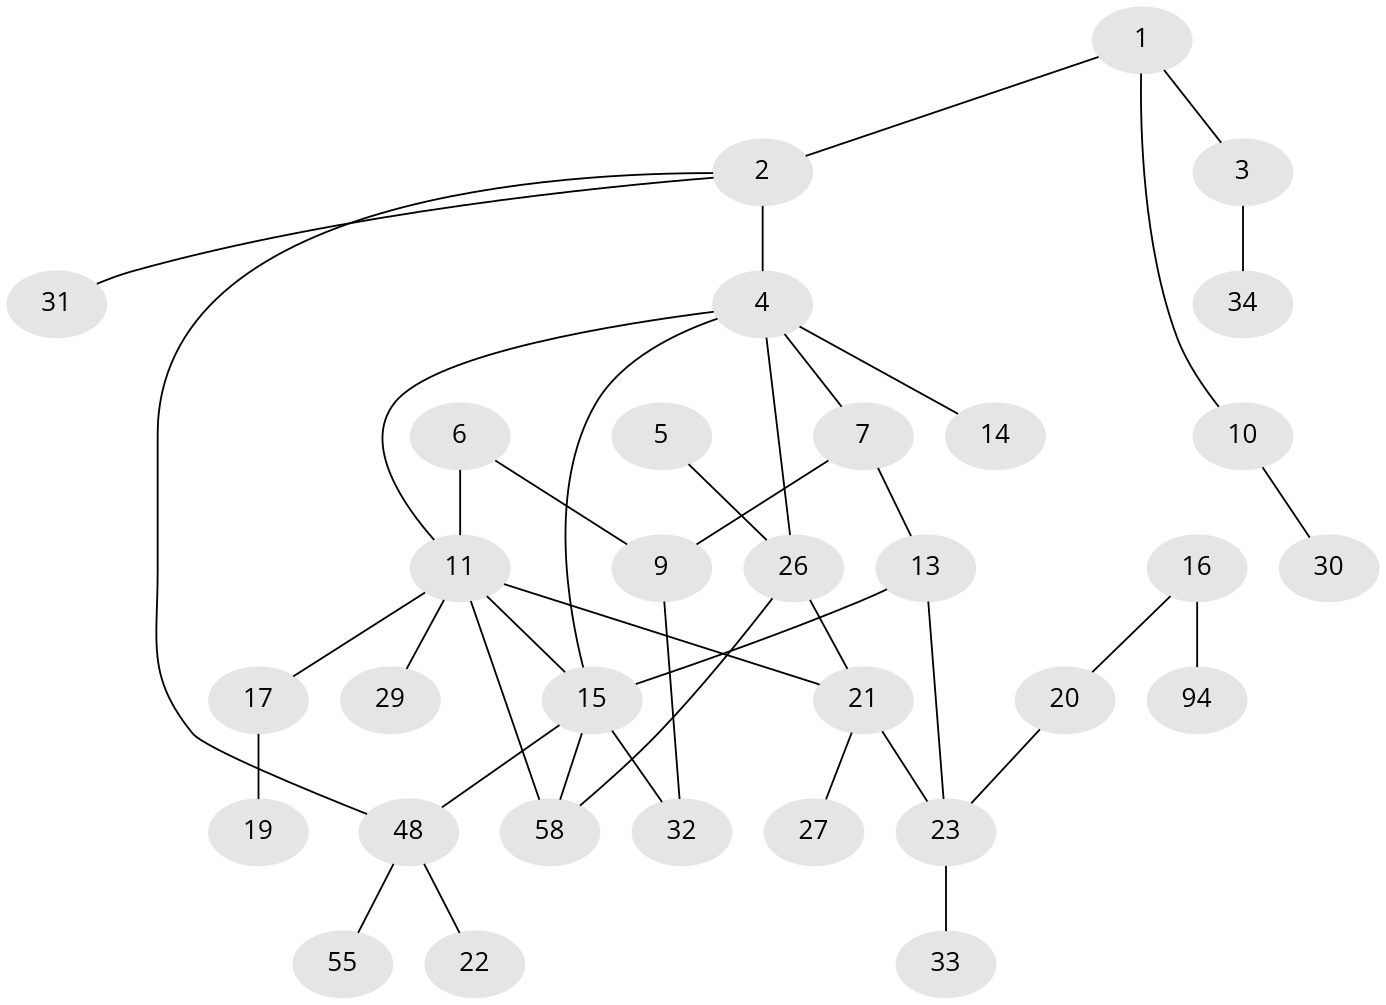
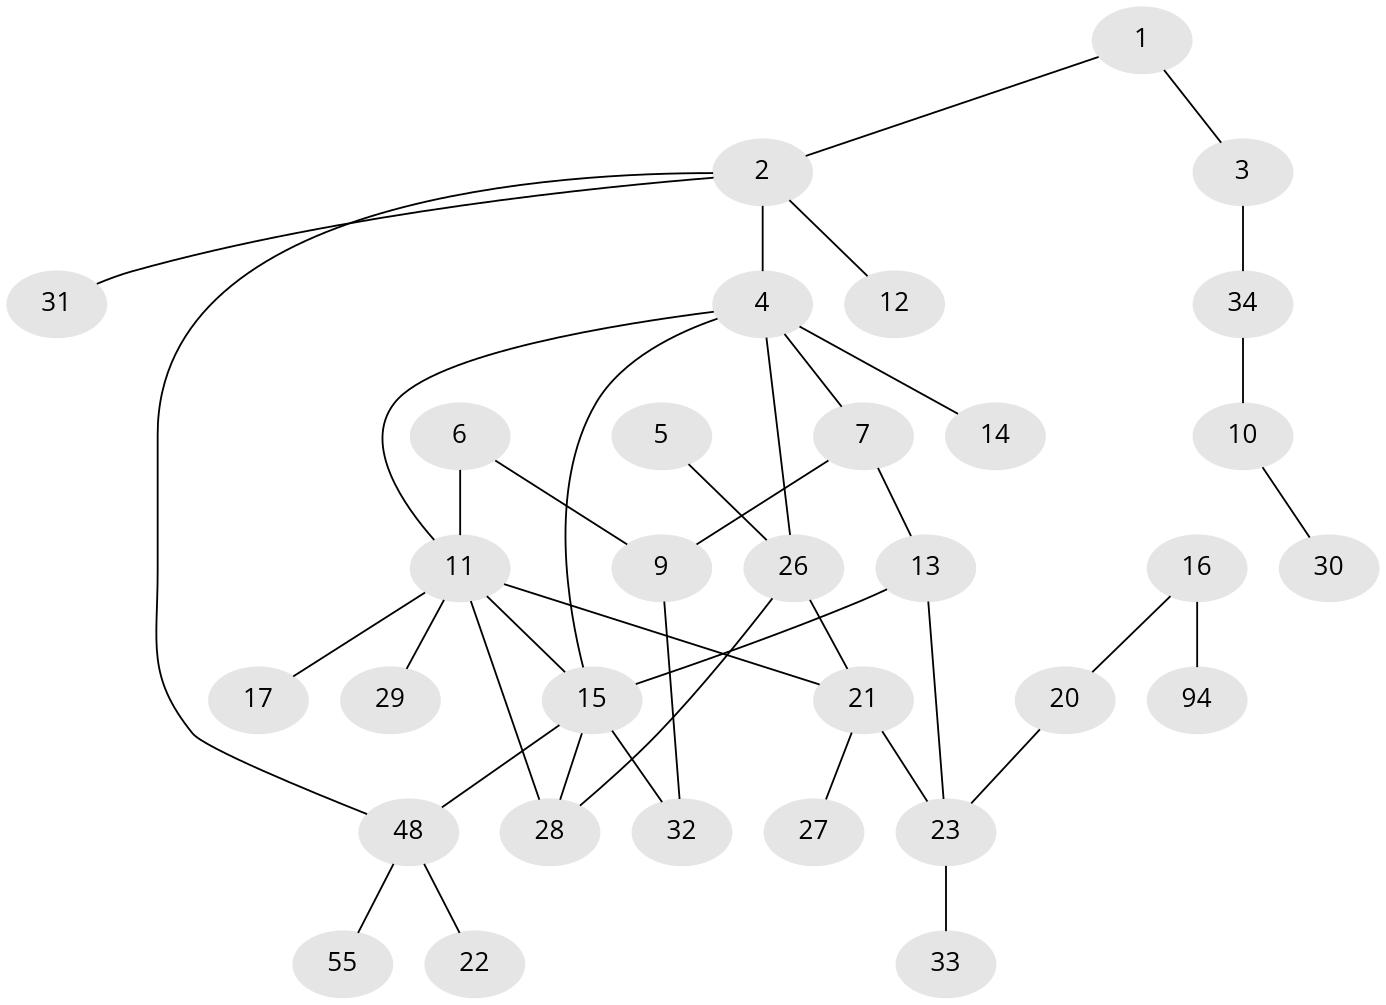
edge "1" -- "10": now "34" -- "10"
node "12": added
node "19": removed
node "58": label "58" -> "28"
